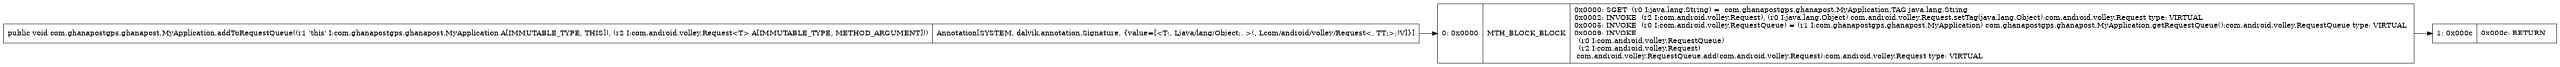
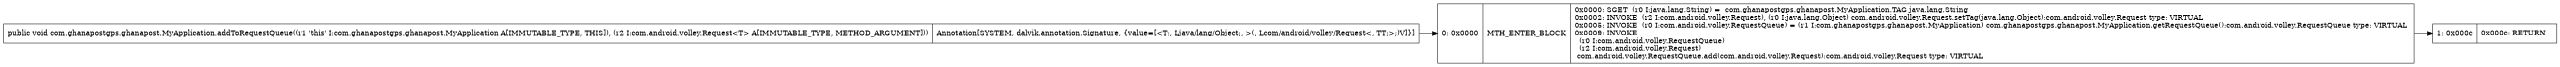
node "0: 0x0000": text "MTH_BLOCK_BLOCK" -> "MTH_ENTER_BLOCK"
